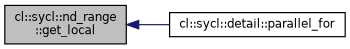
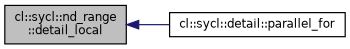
node "cl::sycl::nd_range ::get_local": label "cl::sycl::nd_range ::get_local" -> "cl::sycl::nd_range ::detail_local"
